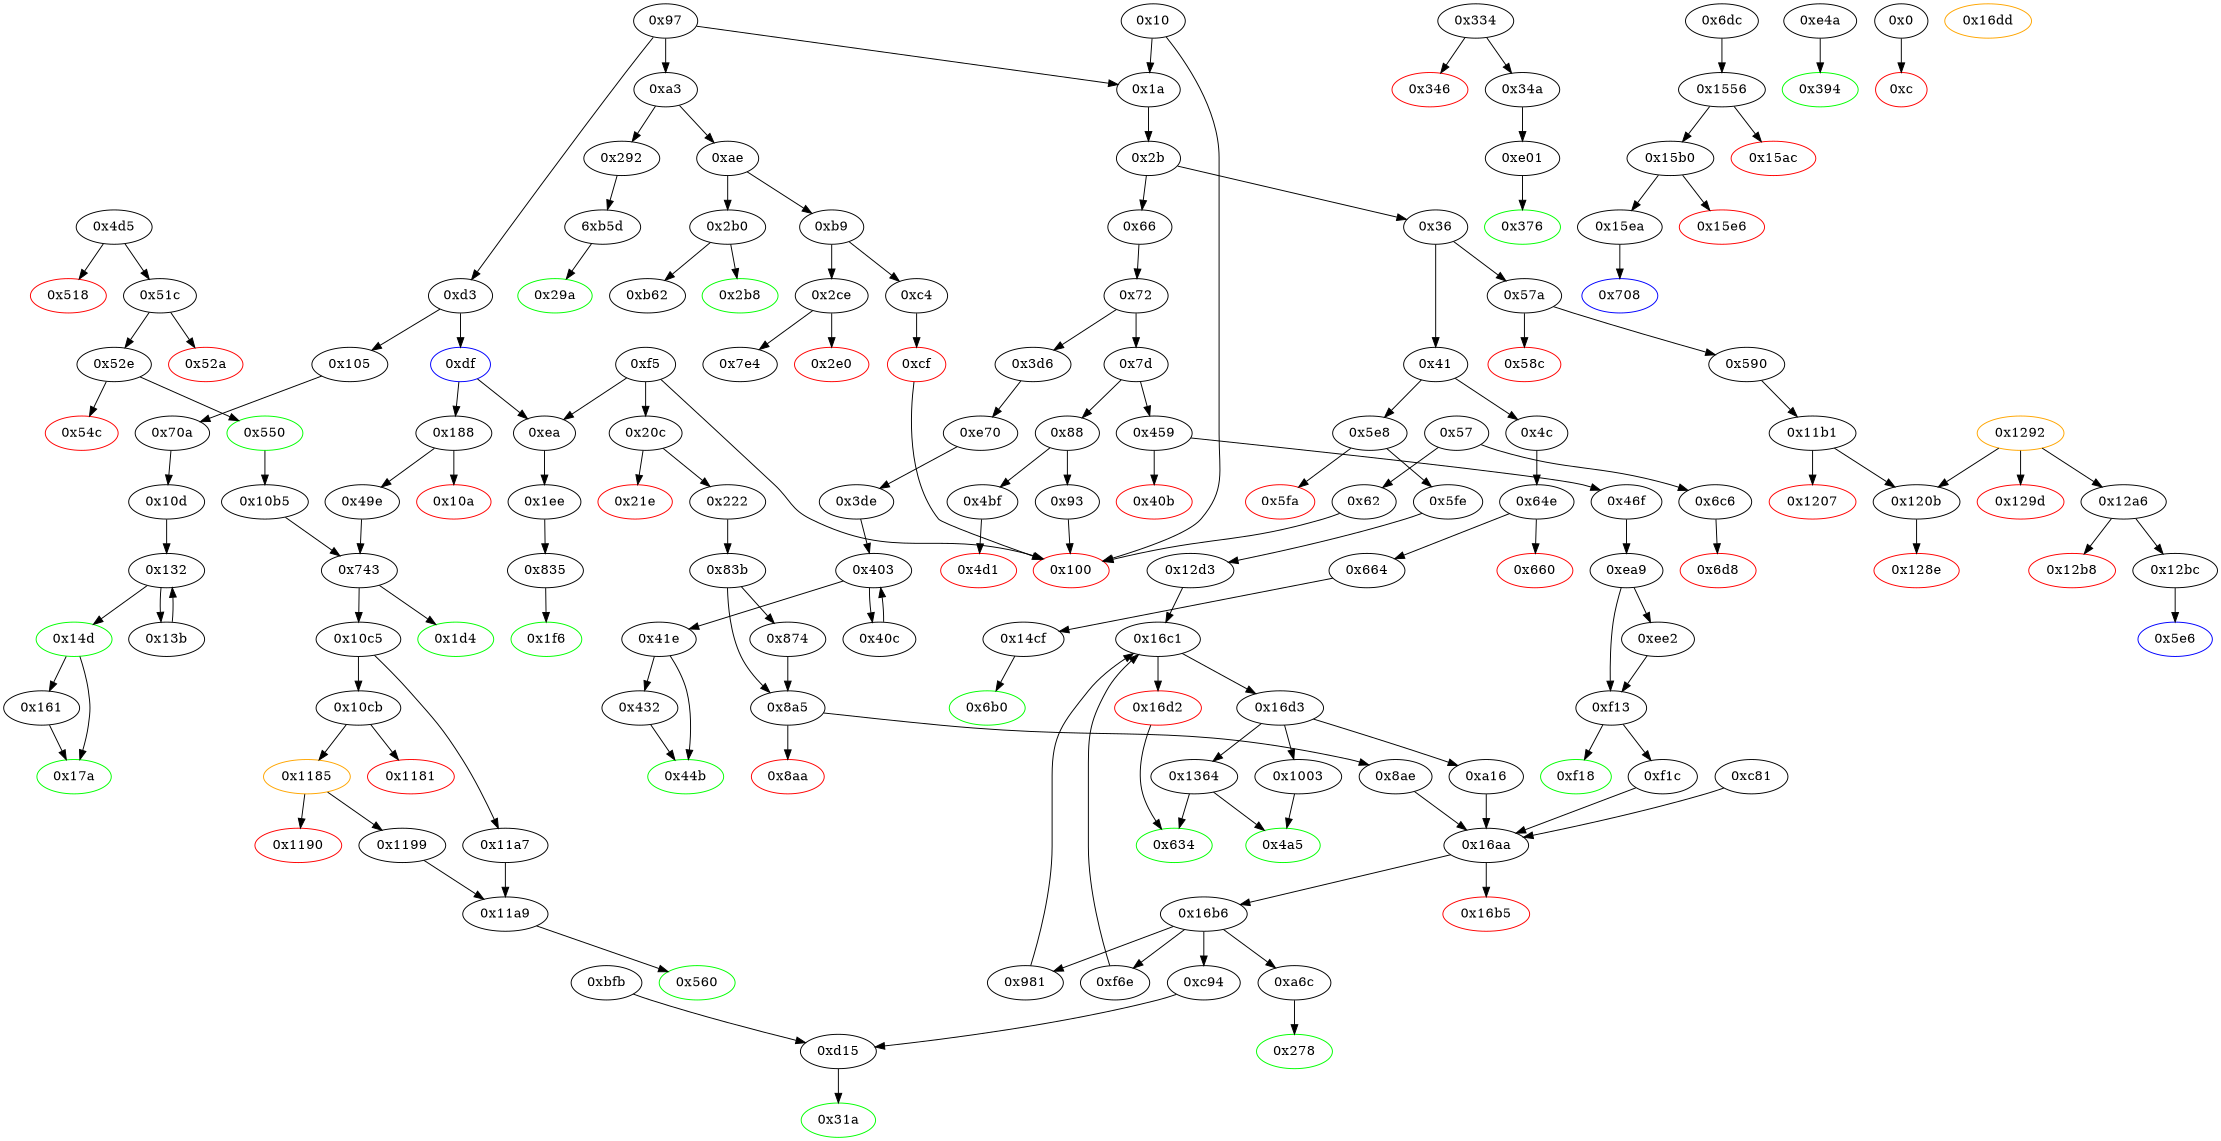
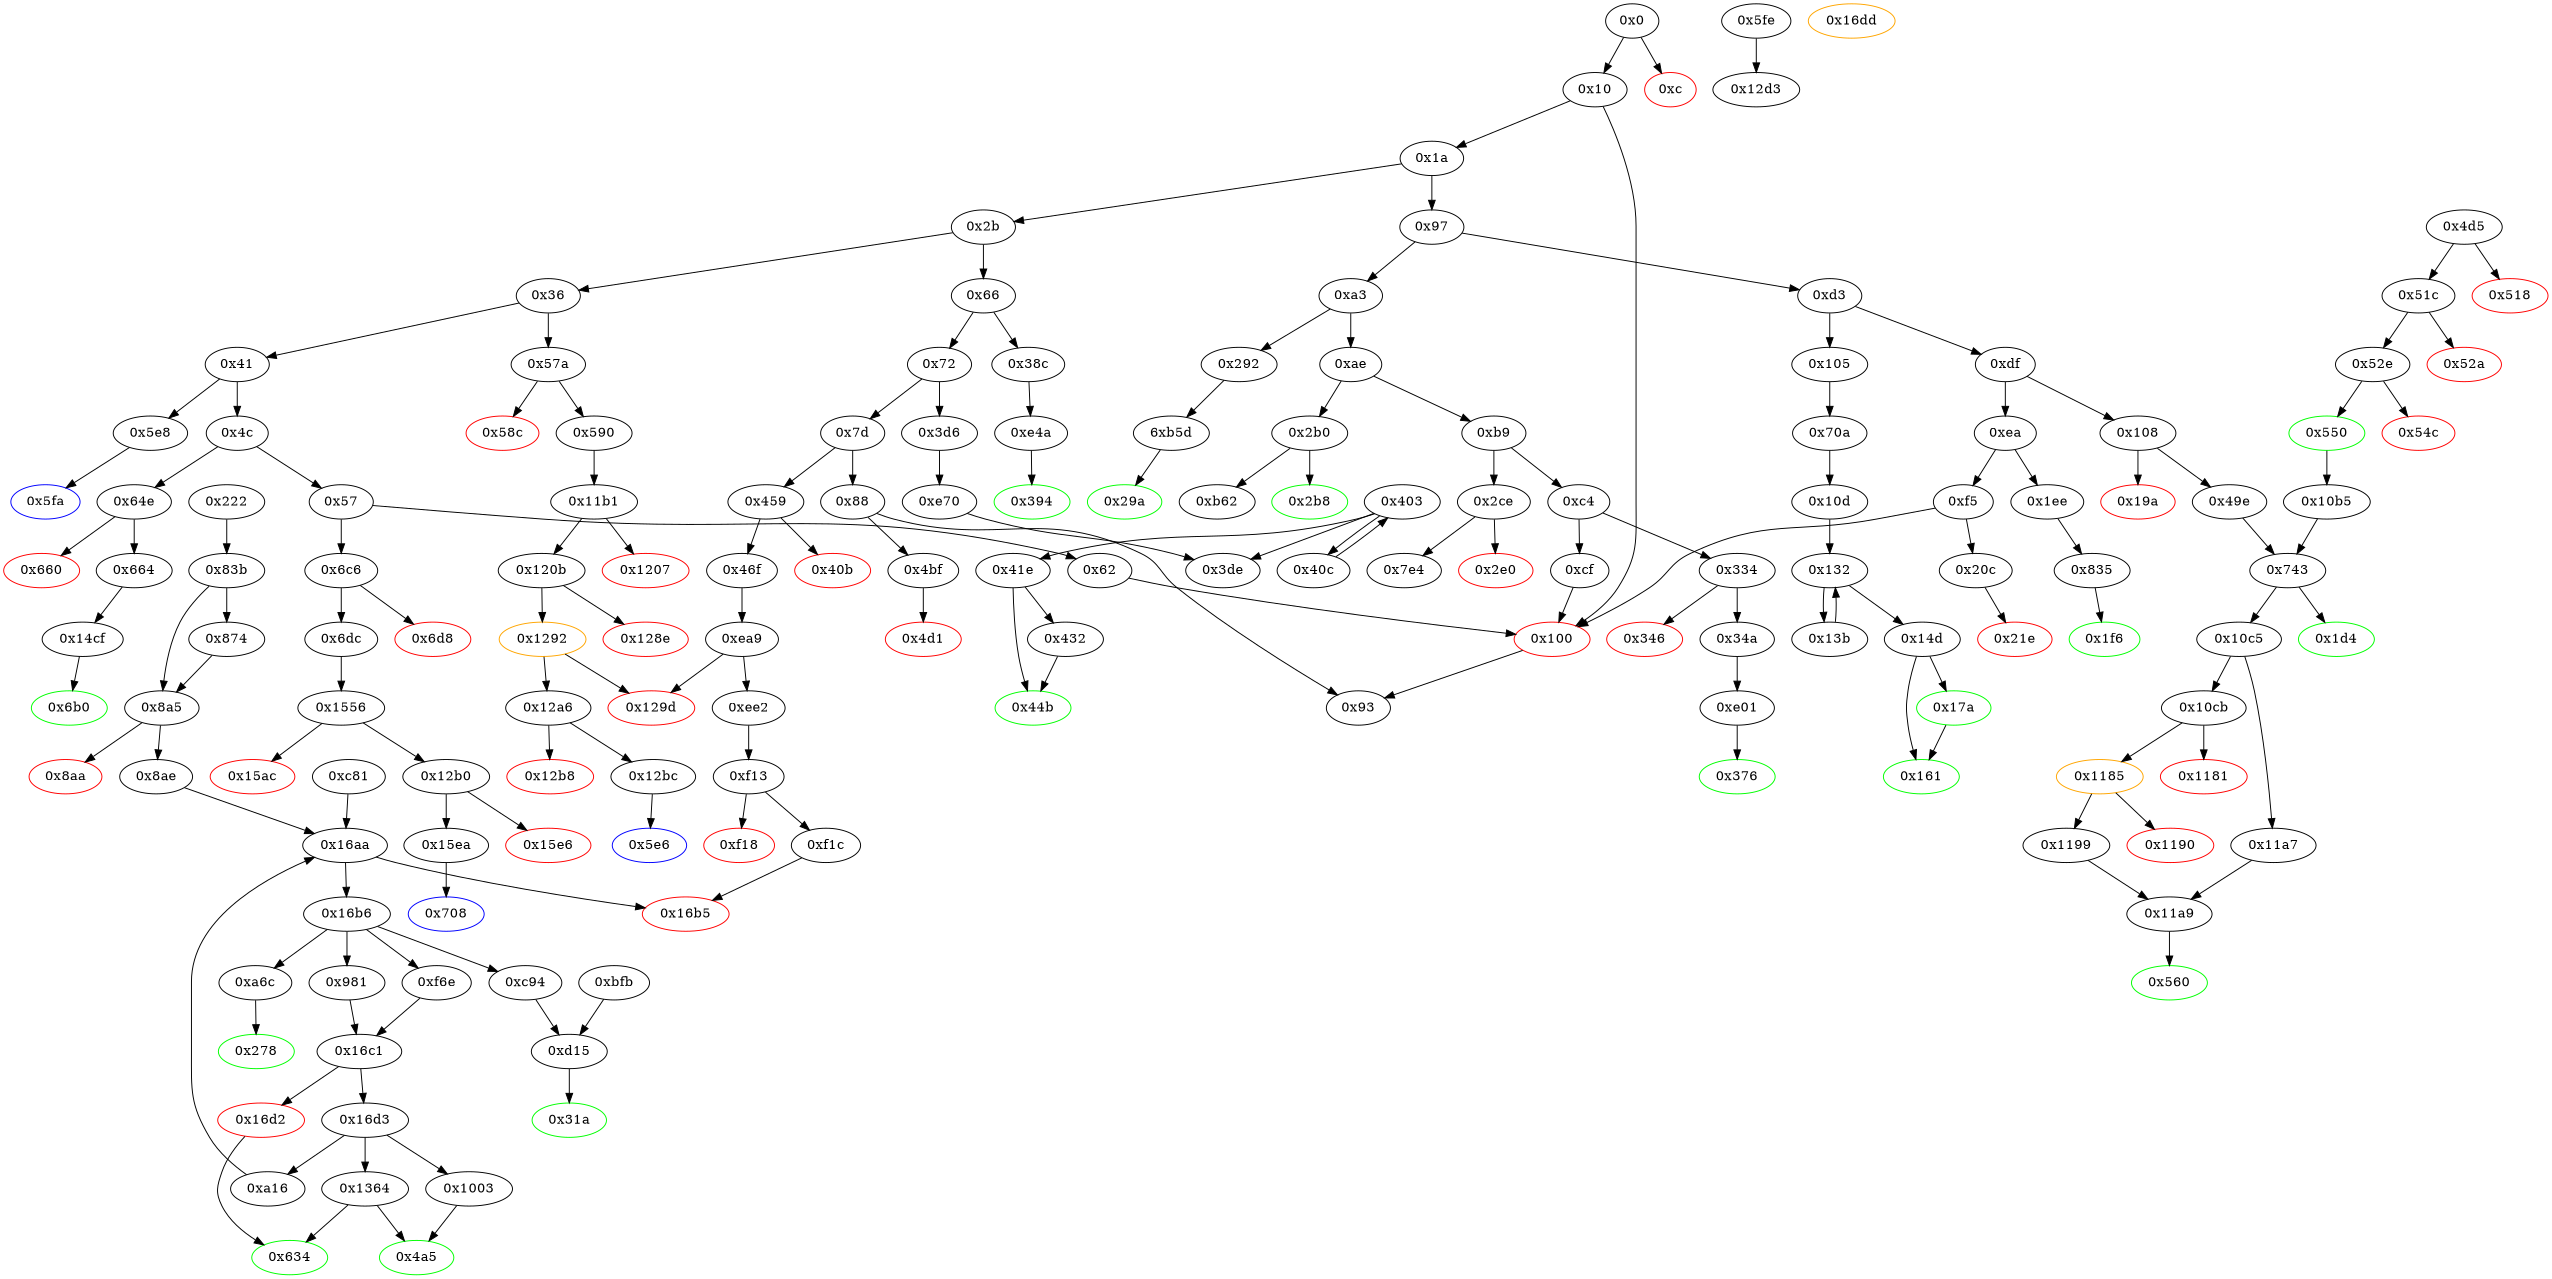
edge "0x0" -> "0x10": added
edge "0x97" -> "0x1a": reversed
node "0x15b0": label "0x15b0" -> "0x12b0"
node "0xdf": color blue -> black
node "0xcf": color red -> black
node "0x38c": added
edge "0xf5" -> "0xea": reversed
node "0x188": label "0x188" -> "0x108"
edge "0x20c" -> "0x222": removed
edge "0x4c" -> "0x57": added
edge "0x1292" -> "0x120b": reversed
edge "0x5e8" -> "0x5fe": removed
node "0x10a": label "0x10a" -> "0x19a"
node "0x5fa": color red -> blue
edge "0x3de" -> "0x403": reversed
edge "0x93" -> "0x100": reversed
edge "0xc4" -> "0x334": added
edge "0x6c6" -> "0x6dc": added
edge "0x12d3" -> "0x16c1": removed
edge "0xea9" -> "0xf13": now "0xea9" -> "0x129d"
node "0x14d": color green -> black
node "0x161": color black -> green
edge "0x161" -> "0x17a": reversed
node "0xf18": color green -> red
edge "0xf1c" -> "0x16aa": now "0xf1c" -> "0x16b5"
